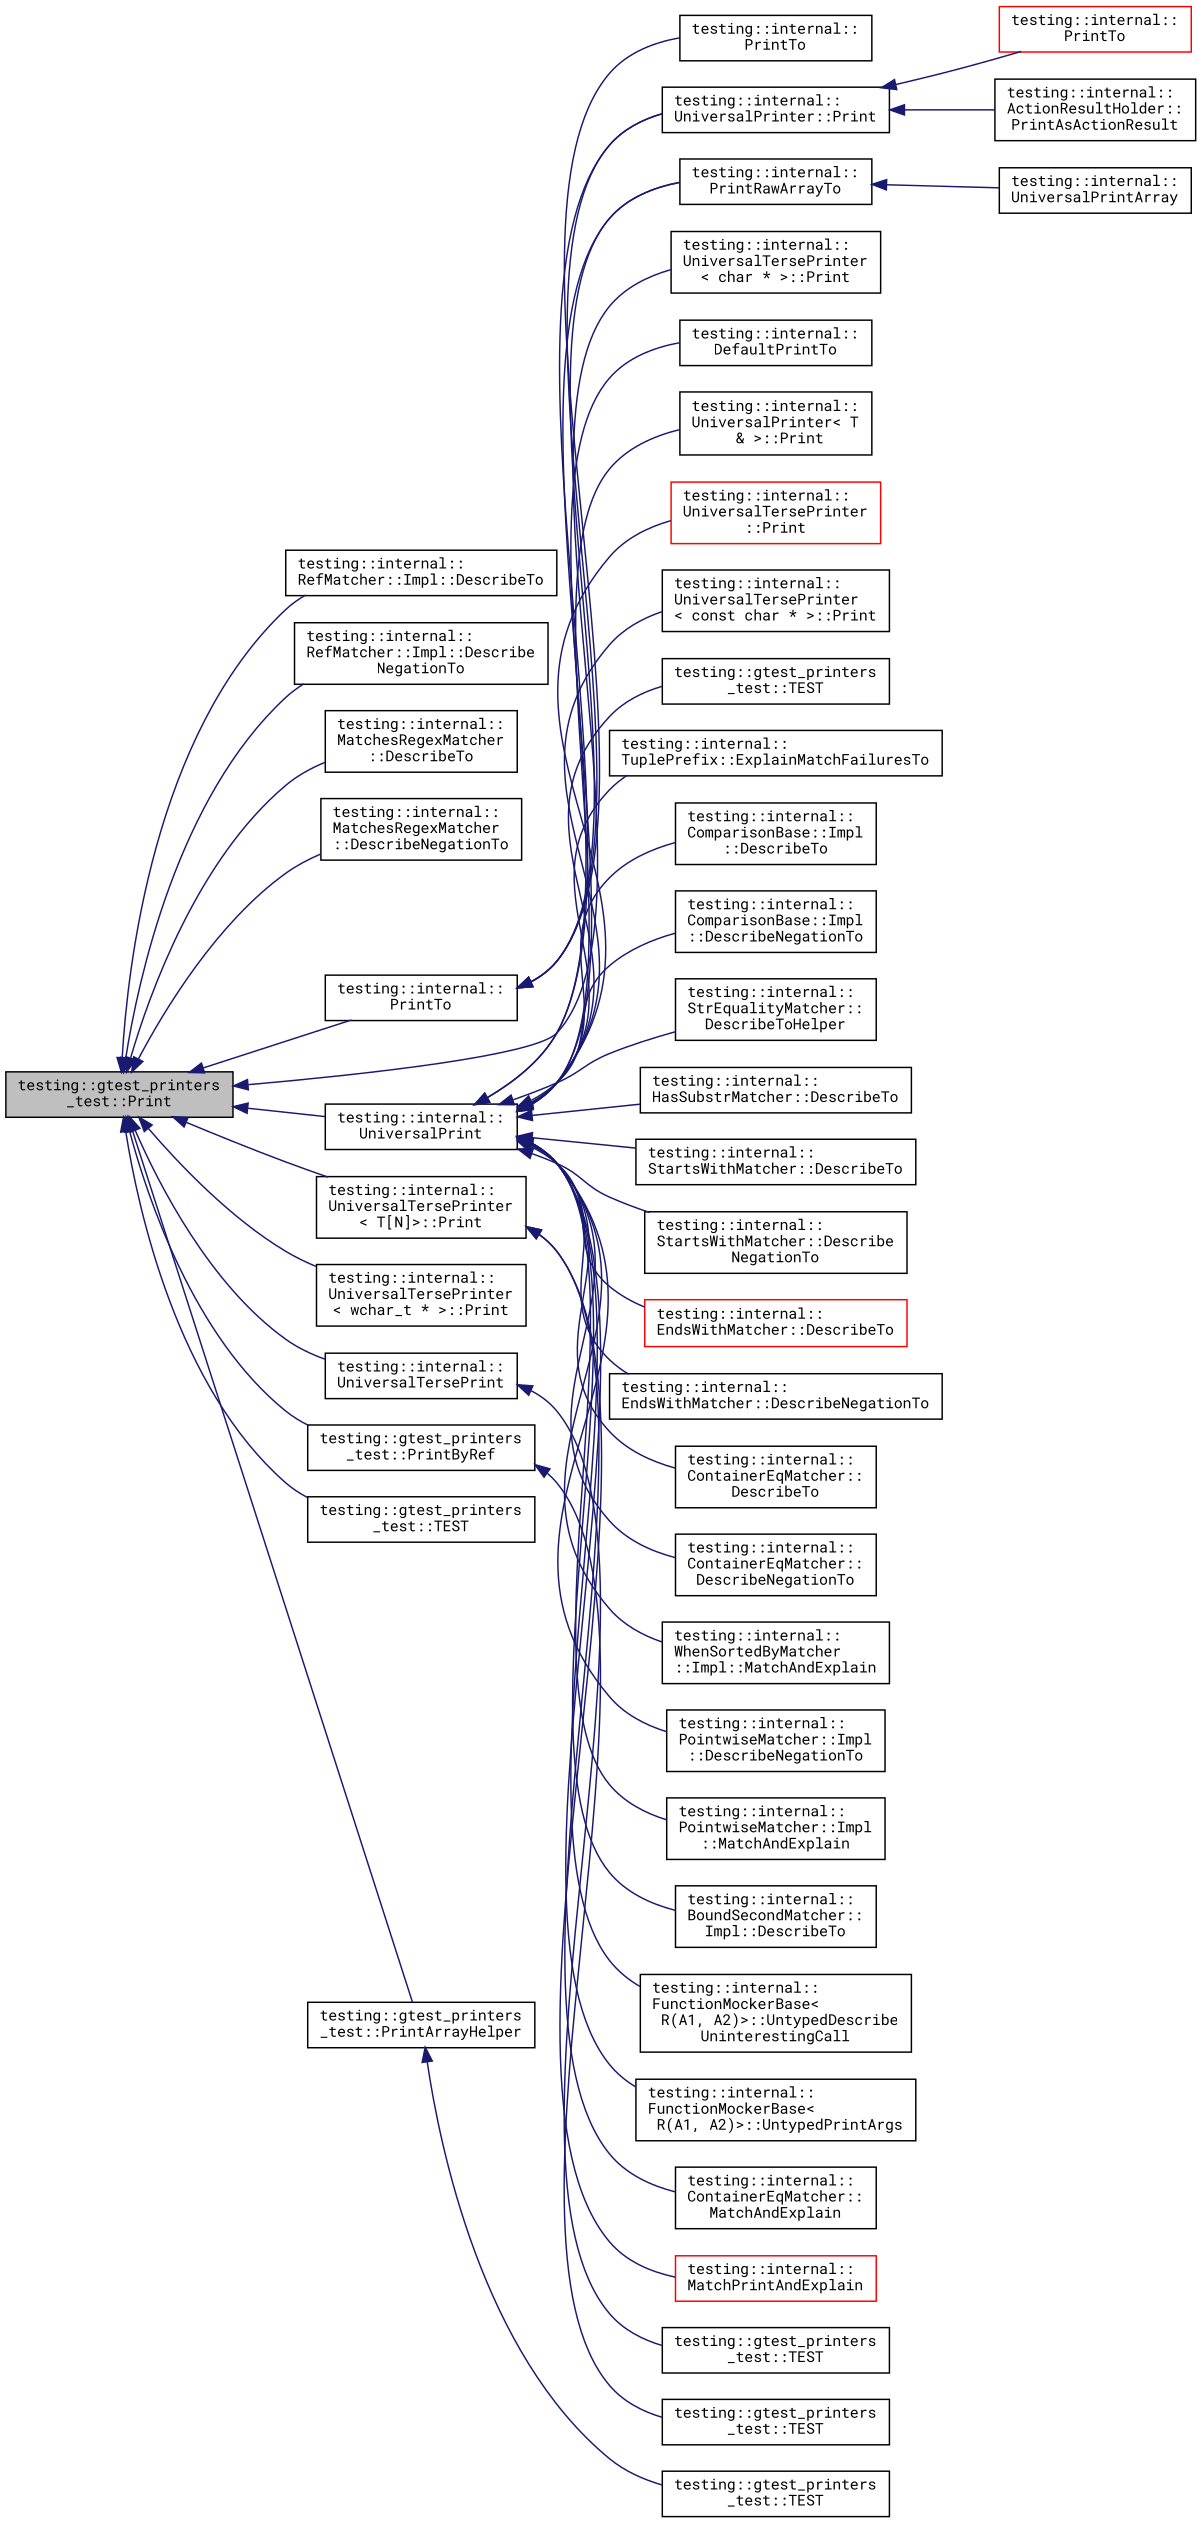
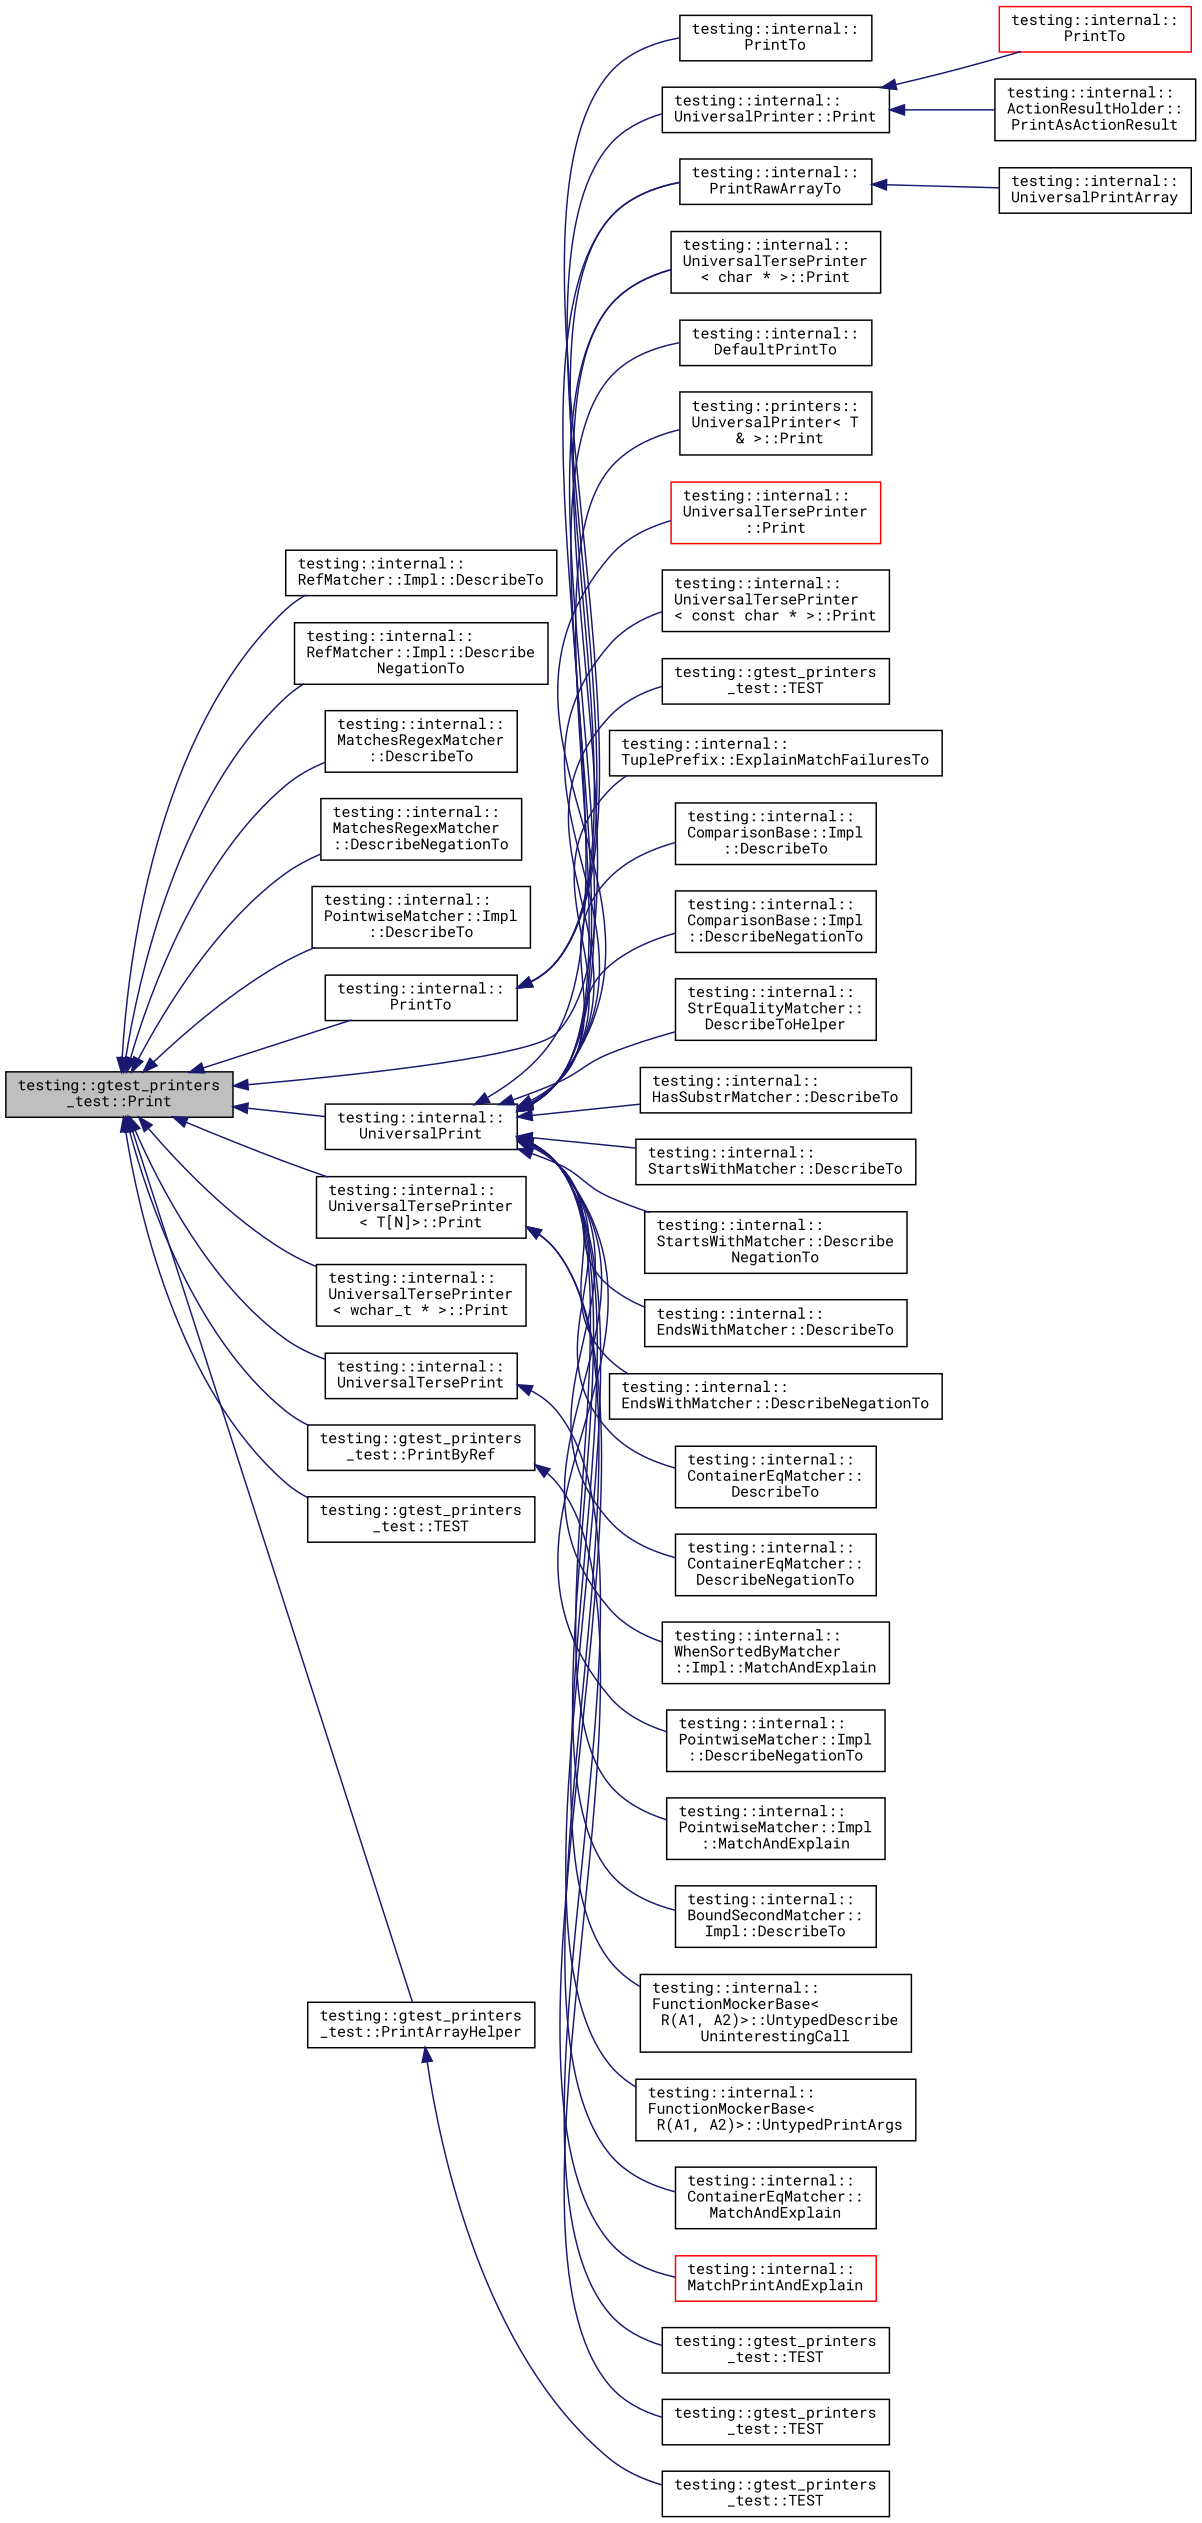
node "testing::internal:: UniversalPrinter< T & >::Print": label "testing::internal:: UniversalPrinter< T & >::Print" -> "testing::printers:: UniversalPrinter< T & >::Print"
edge "testing::internal:: UniversalPrinter::Print" -> "testing::internal:: UniversalPrint": now "testing::internal:: UniversalTersePrinter < char * >::Print" -> "testing::internal:: UniversalPrint"
node "testing::internal:: PointwiseMatcher::Impl ::DescribeTo": added
node "testing::internal:: EndsWithMatcher::DescribeTo": color red -> black
